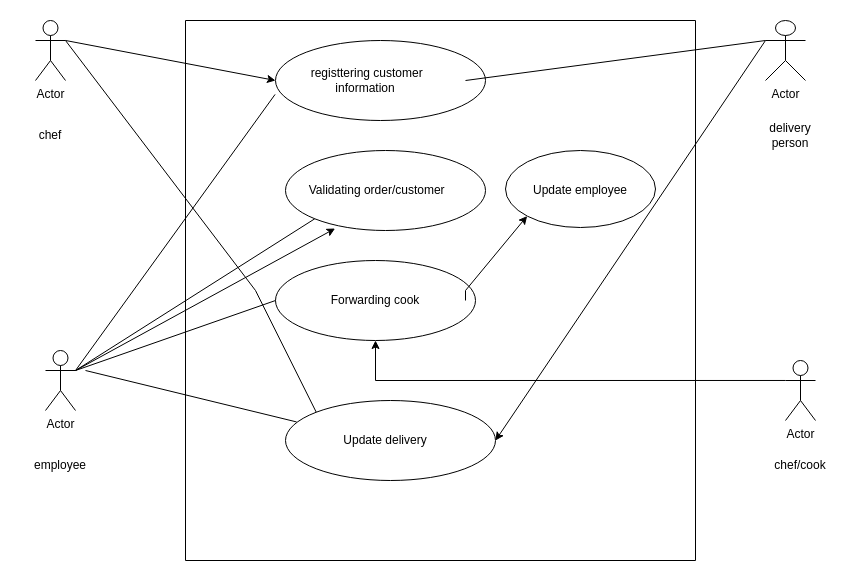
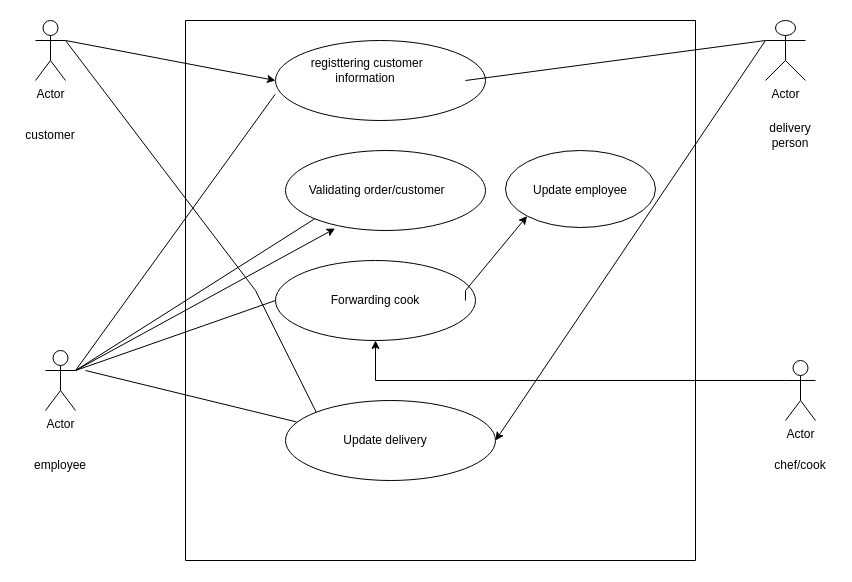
node "registtering customer information": moved (366, 81) -> (366, 71)
node "chef": label "chef" -> "customer"
